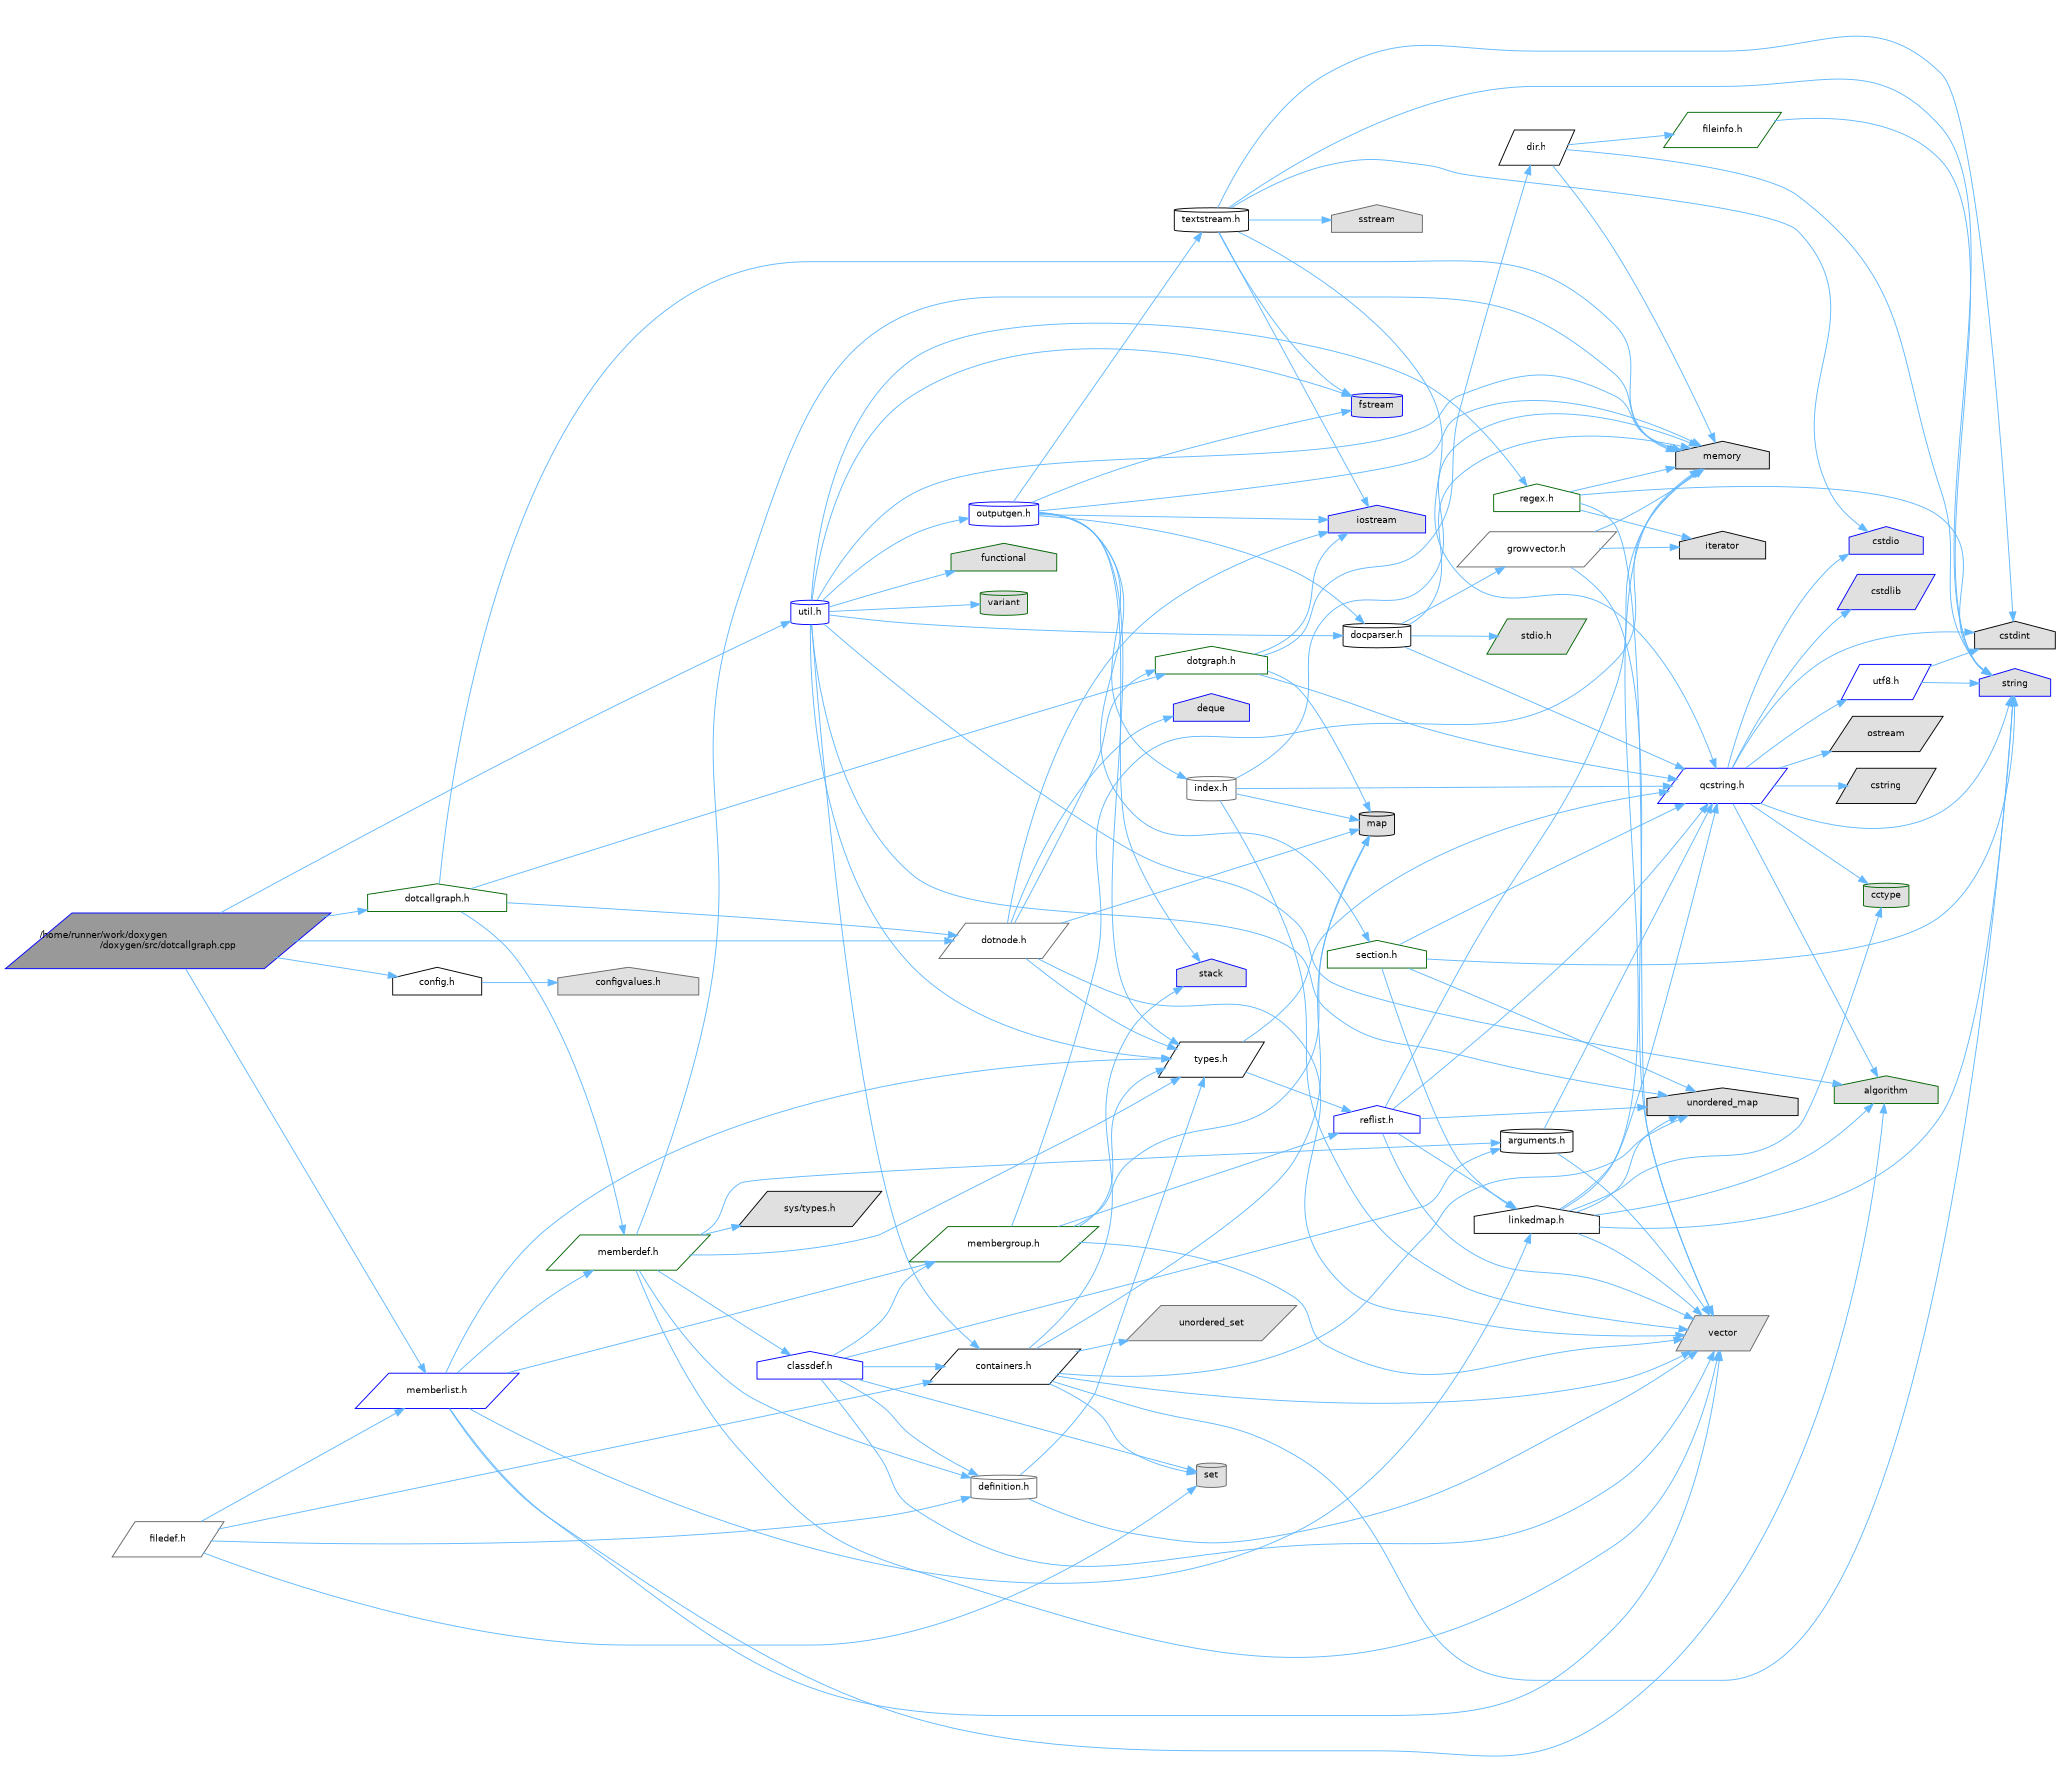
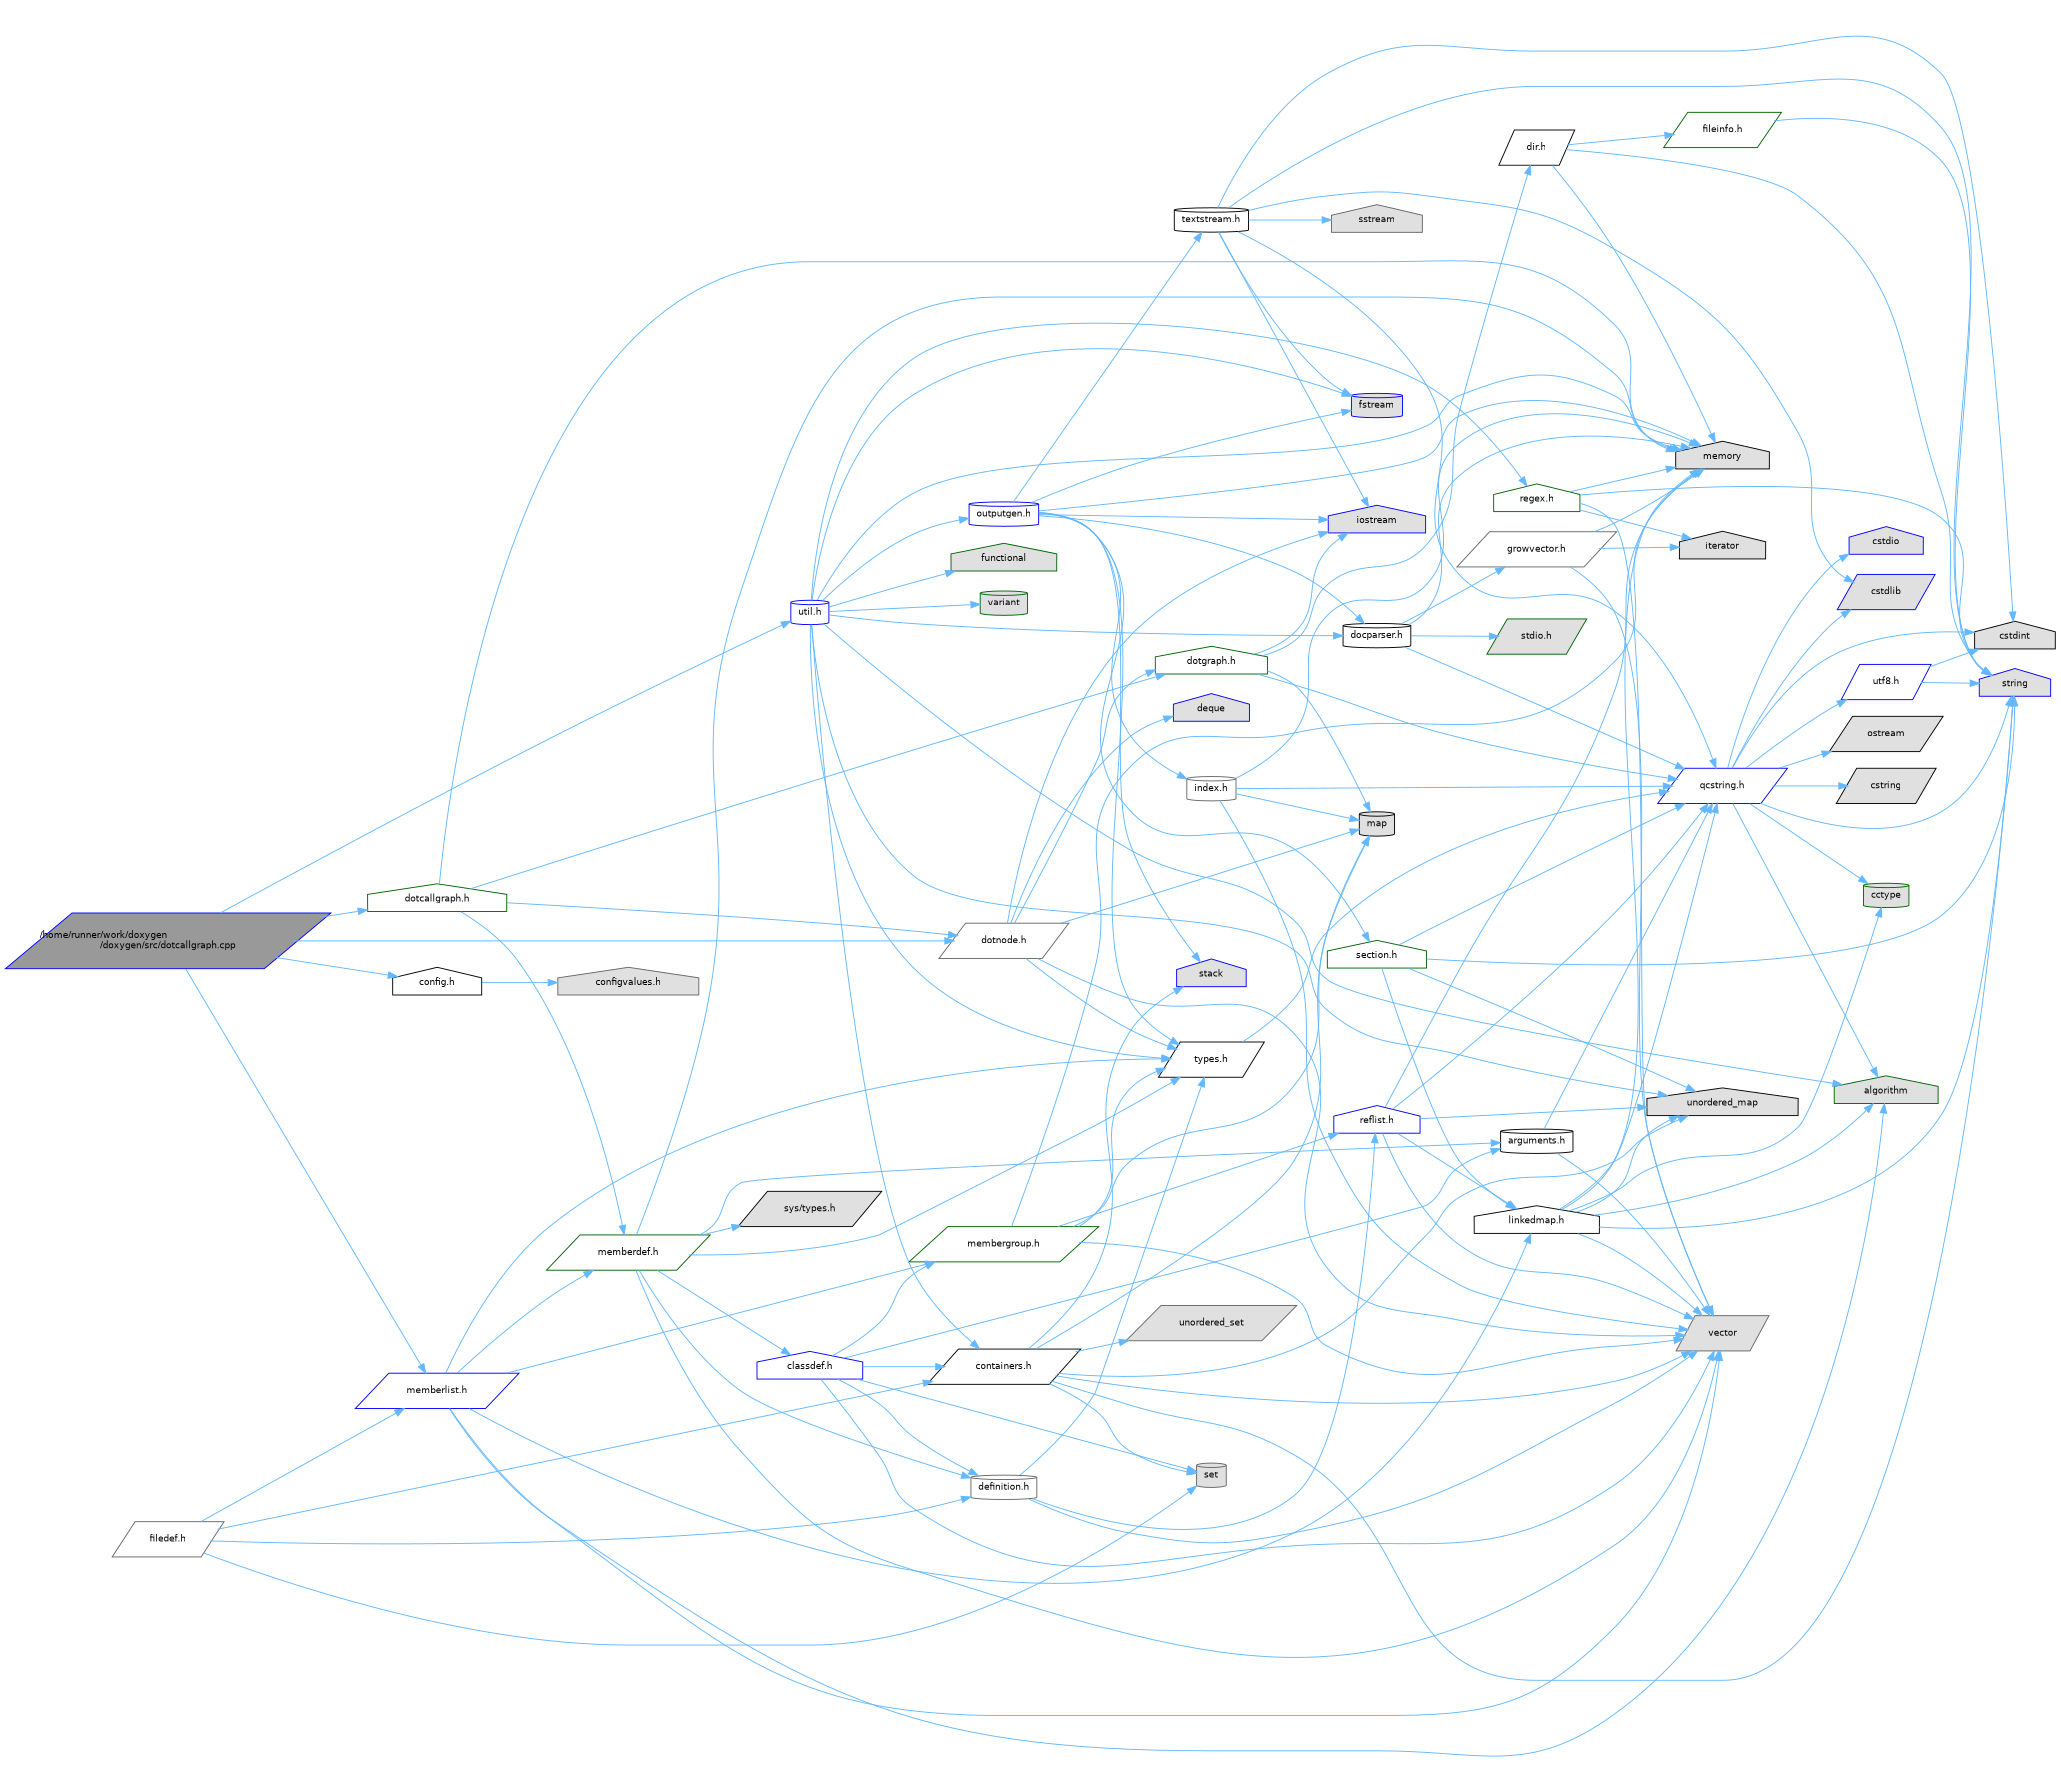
edge "textstream.h" -> "cstdio": now "textstream.h" -> "cstdlib"
edge "types.h" -> "reflist.h": now "definition.h" -> "reflist.h"
